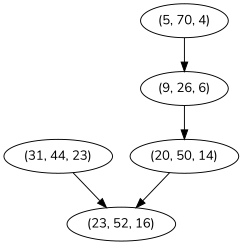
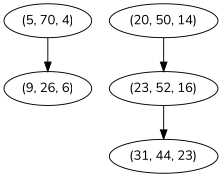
edge "(9, 26, 6)" -> "(20, 50, 14)": removed
edge "(31, 44, 23)" -> "(23, 52, 16)": reversed
